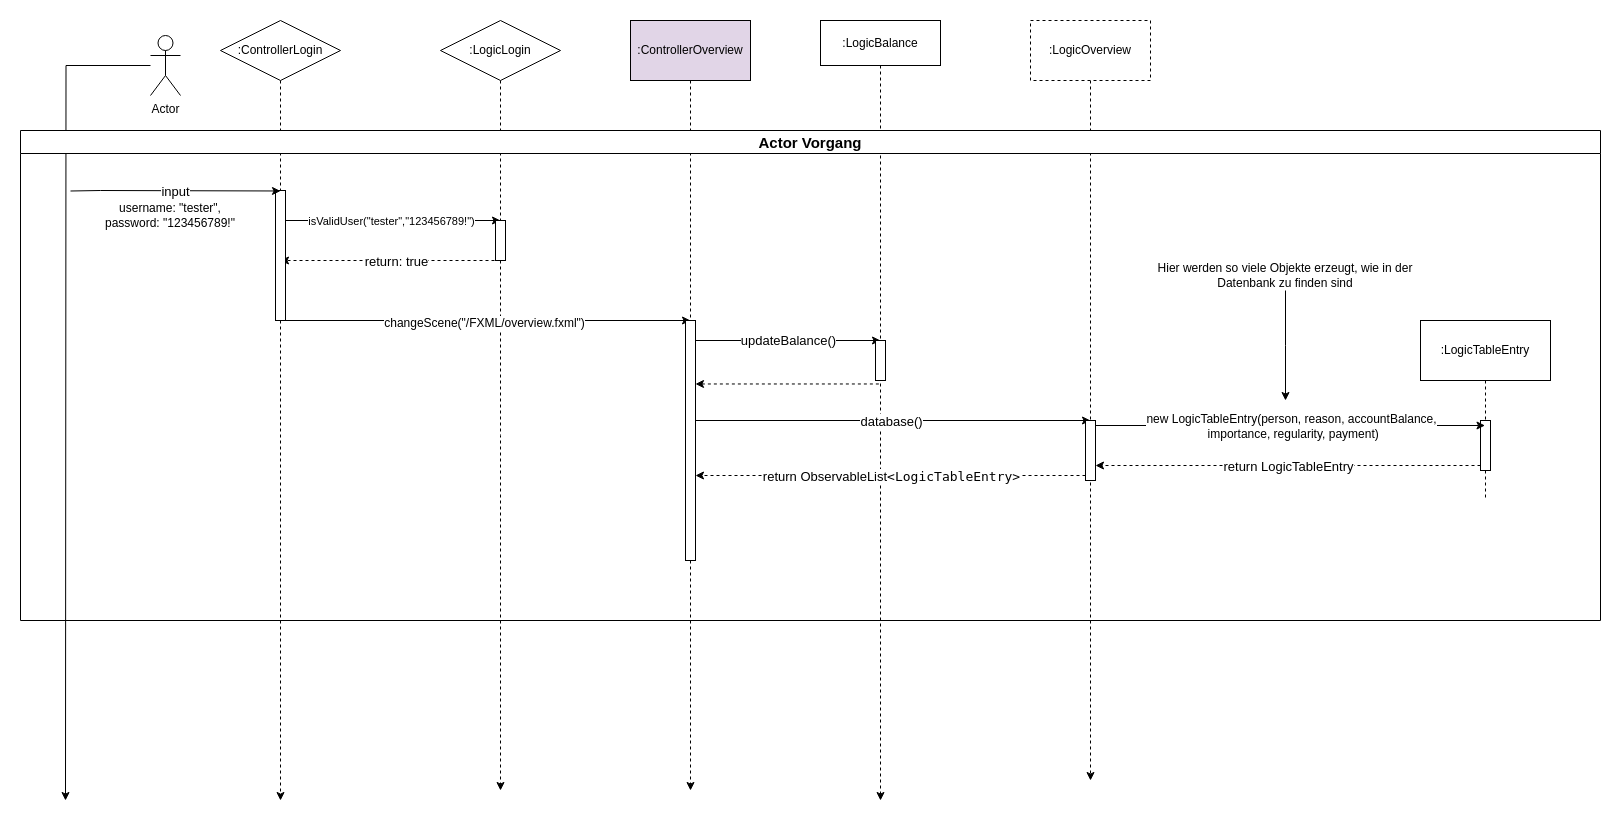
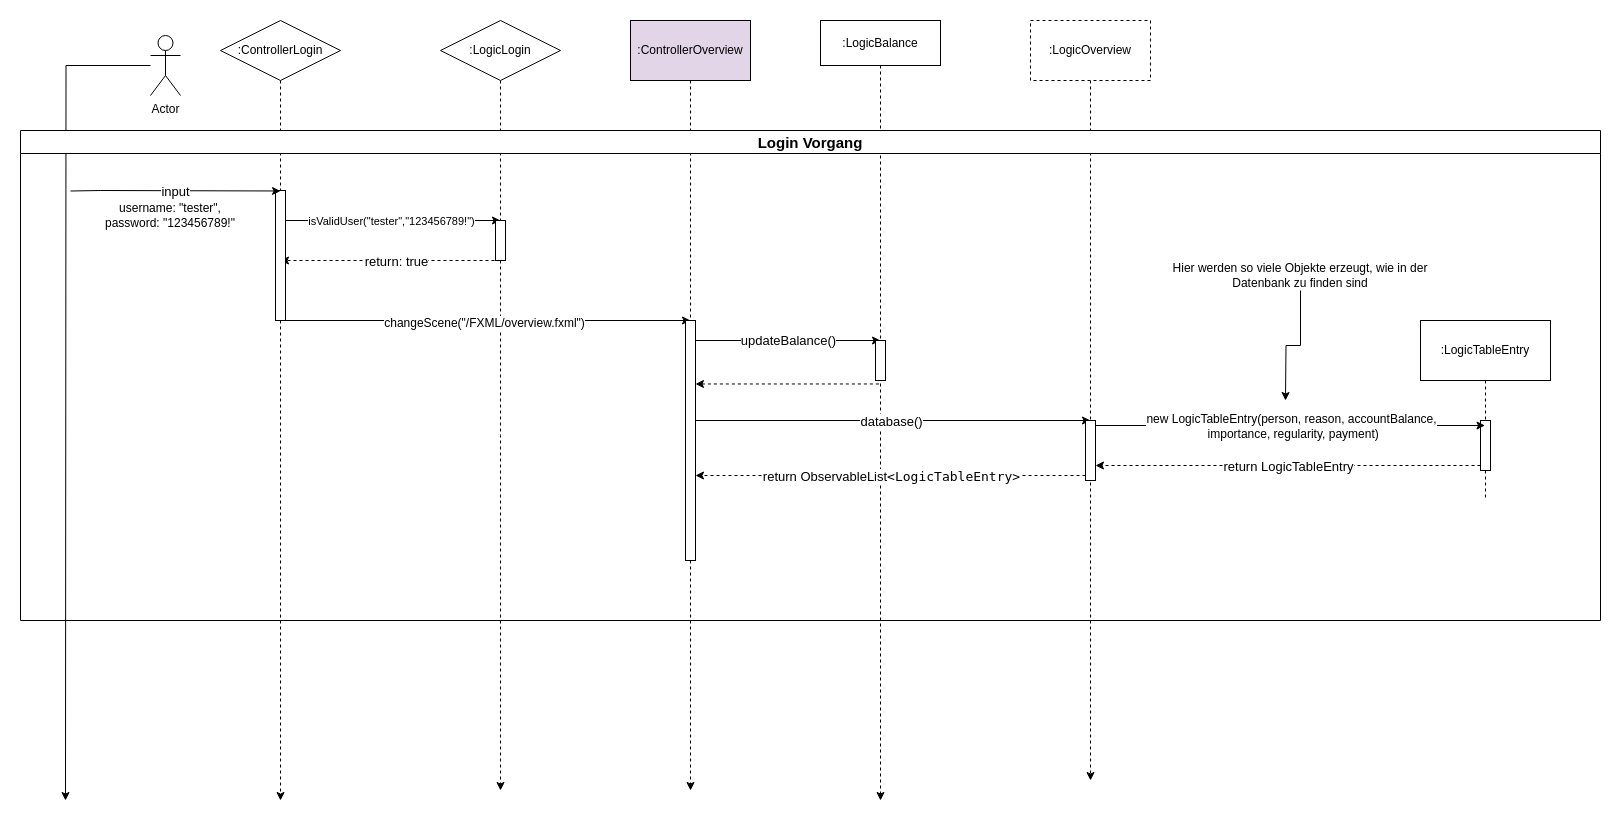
node "Actor Vorgang": label "Actor Vorgang" -> "Login Vorgang"
node "Hier werden so viele Objekte erzeugt, wie in der Datenbank zu finden sind": moved (1286, 276) -> (1301, 276)
